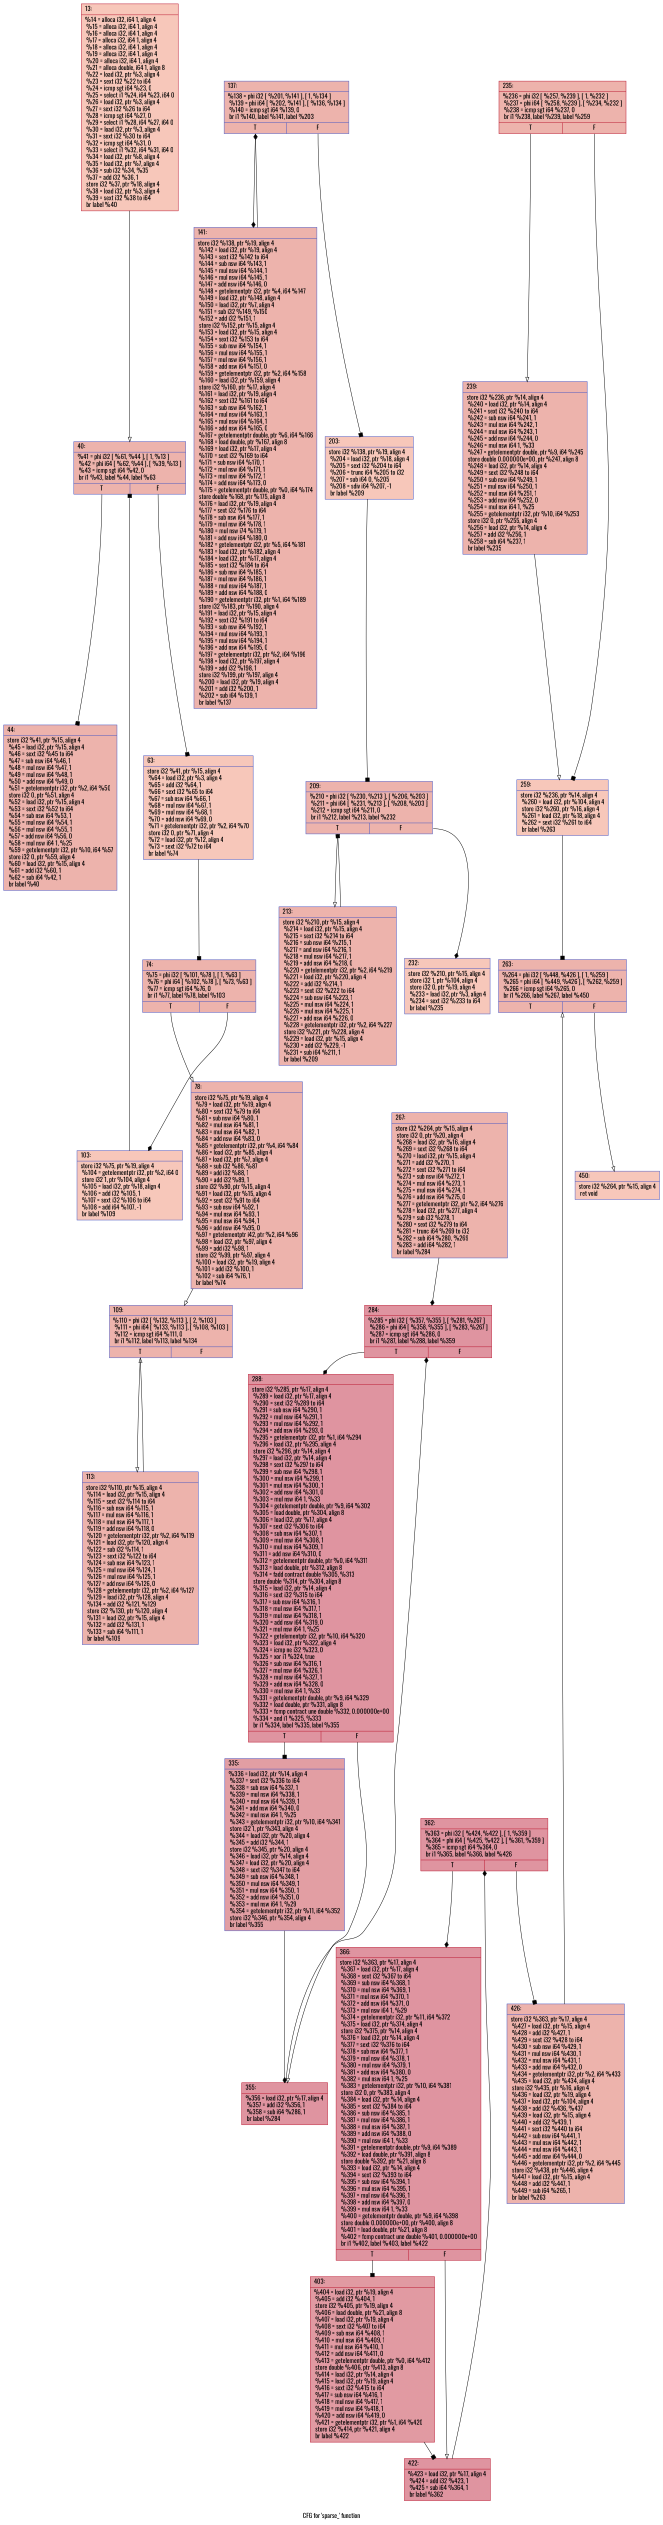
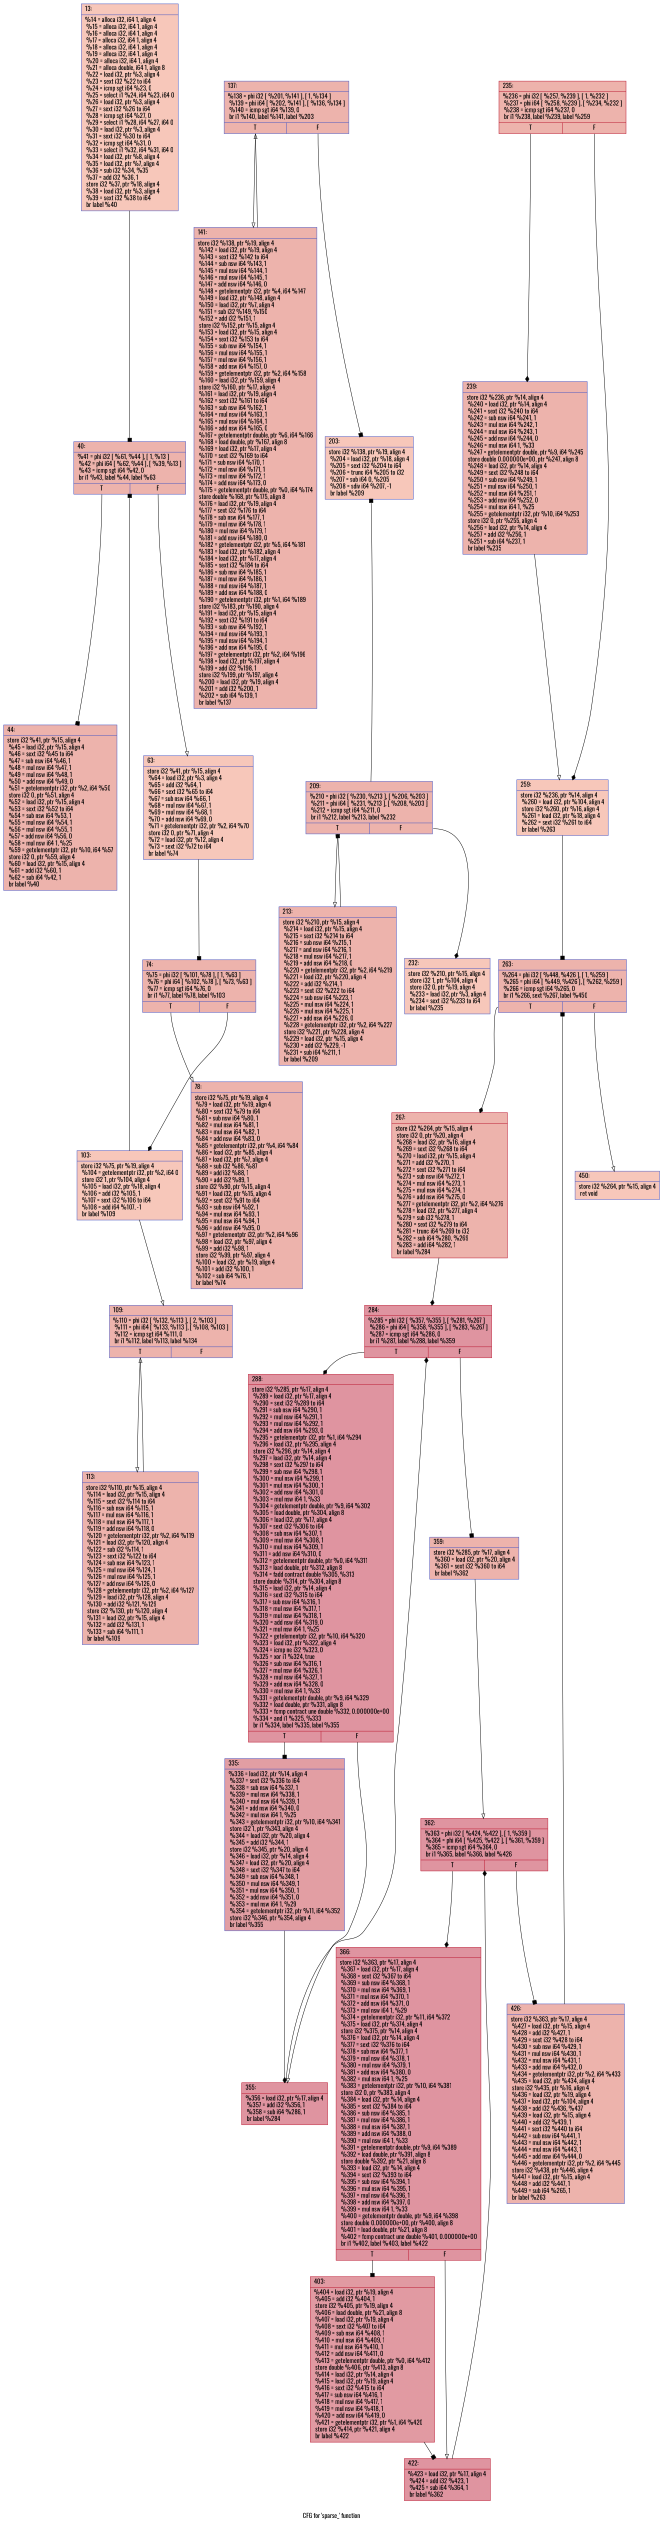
node "13:": color #b70d28ff -> #3d50c3ff
edge "141:" -> "137:": arrowhead diamond -> onormal
edge "137:" -> "141:": arrowhead diamond -> onormal
edge "235:" -> "239:": arrowhead onormal -> diamond
edge "13:" -> "40:": arrowhead onormal -> box
edge "235:" -> "259:": arrowhead box -> diamond
node "141:": text "%180 = mul nsw i74 %179, 1" -> "%180 = mul nsw i64 %179, 1"
node "239:": text "%258 = sub i64 %237, 1" -> "%251 = sub i64 %237, 1"
edge "40:" -> "63:": arrowhead box -> onormal
edge "203:" -> "209:": reversed
node "263:": text "br i1 %266, label %267, label %450" -> "br i1 %266, sext %267, label %450"
edge "263:" -> "267:": added
node "267:": color #3d50c3ff -> #b70d28ff
node "78:": text "%97 = getelementptr i42, ptr %2, i64 %96" -> "%97 = getelementptr i32, ptr %2, i64 %96"
edge "78:" -> "109:": now "103:" -> "109:"
edge "426:" -> "263:": arrowhead onormal -> box
node "359:": added
node "113:": text "%134 = add i32 %121, %129" -> "%130 = add i32 %121, %129"
